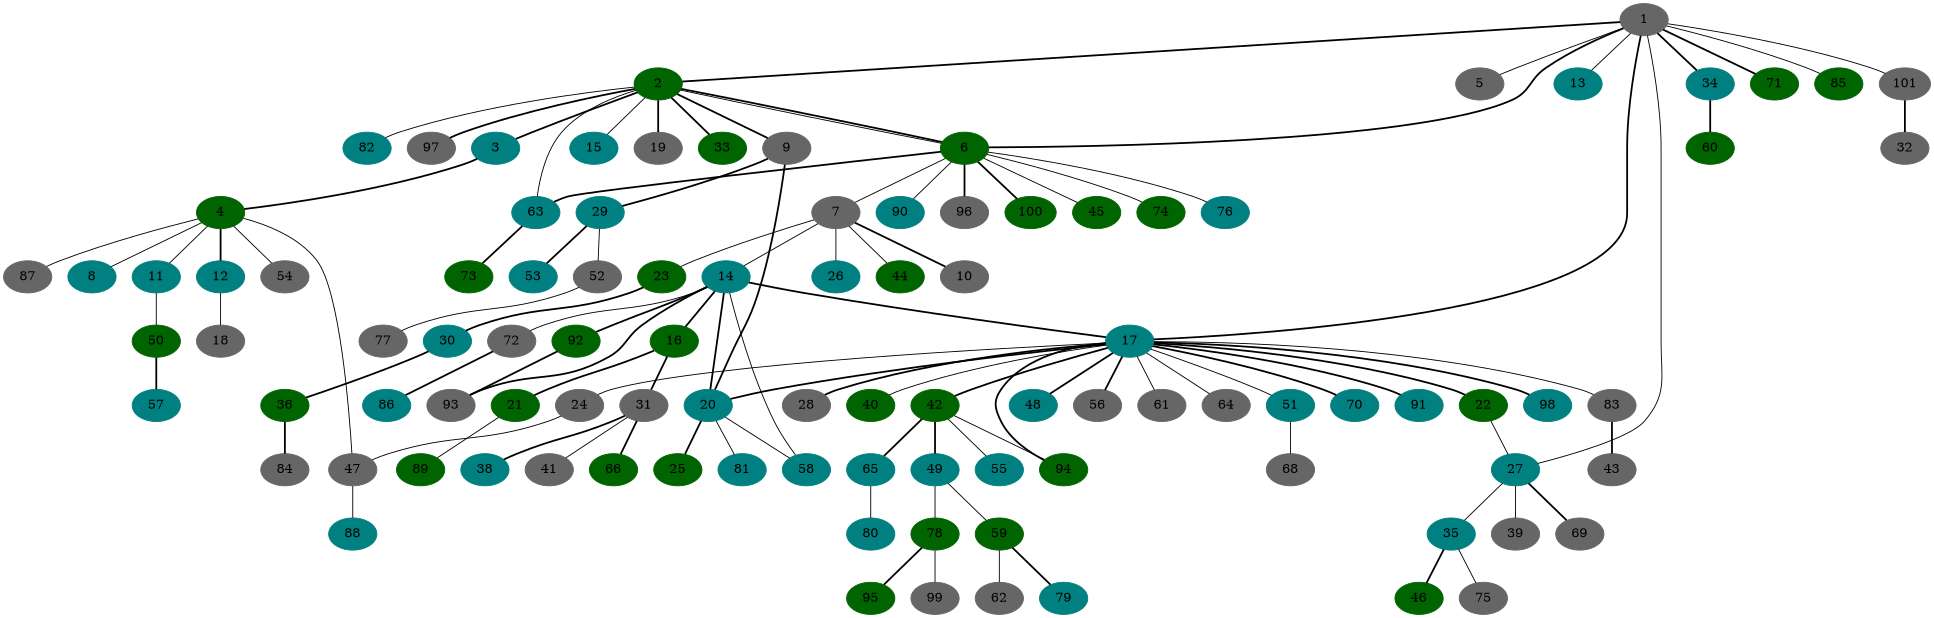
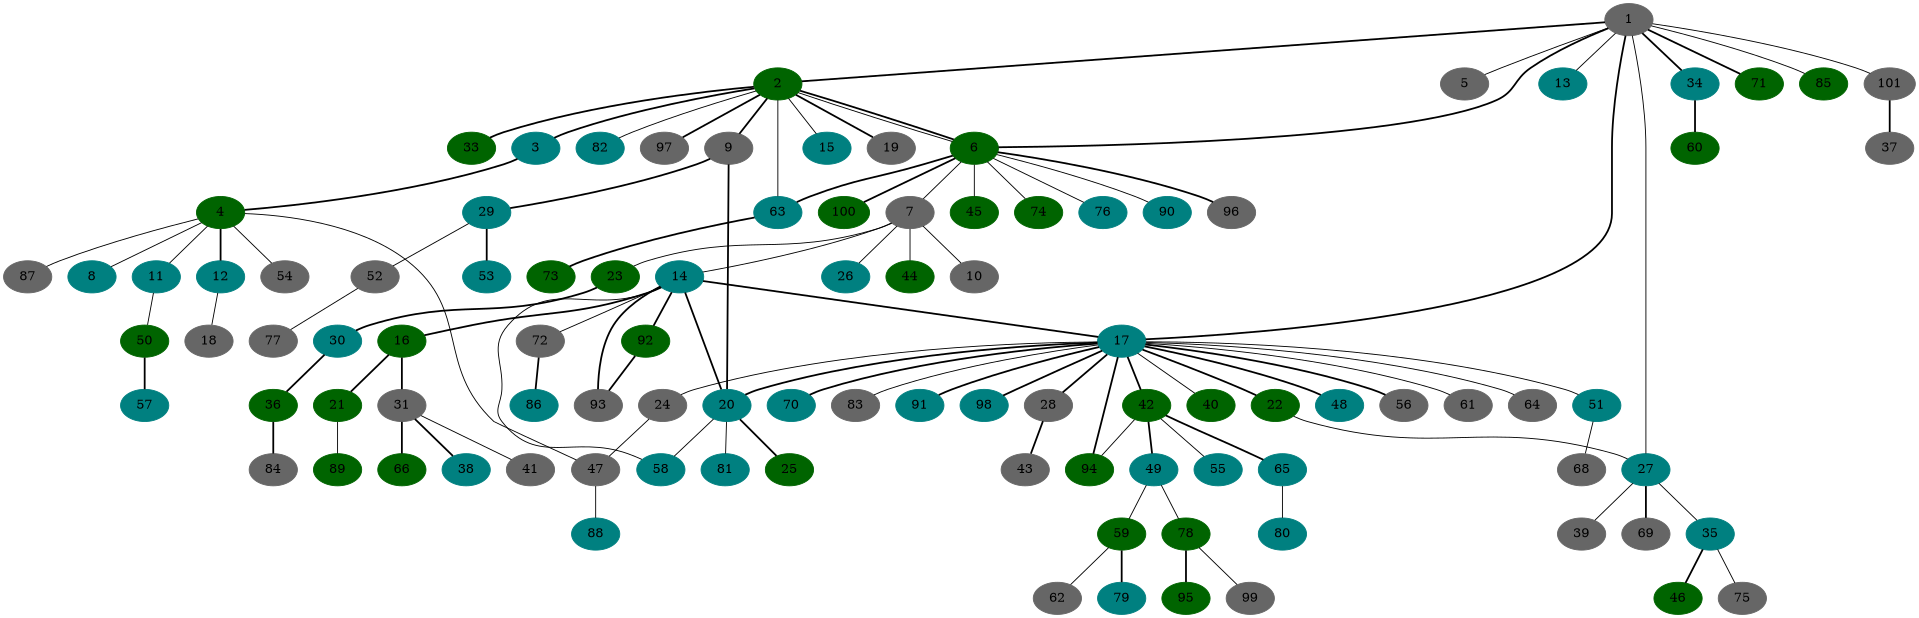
node "32": label "32" -> "37"
edge "7" -- "10": style bold -> solid
edge "83" -- "43": now "28" -- "43"
